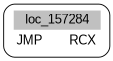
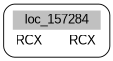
node "loc_157284": text "JMP        RCX" -> "RCX        RCX"
